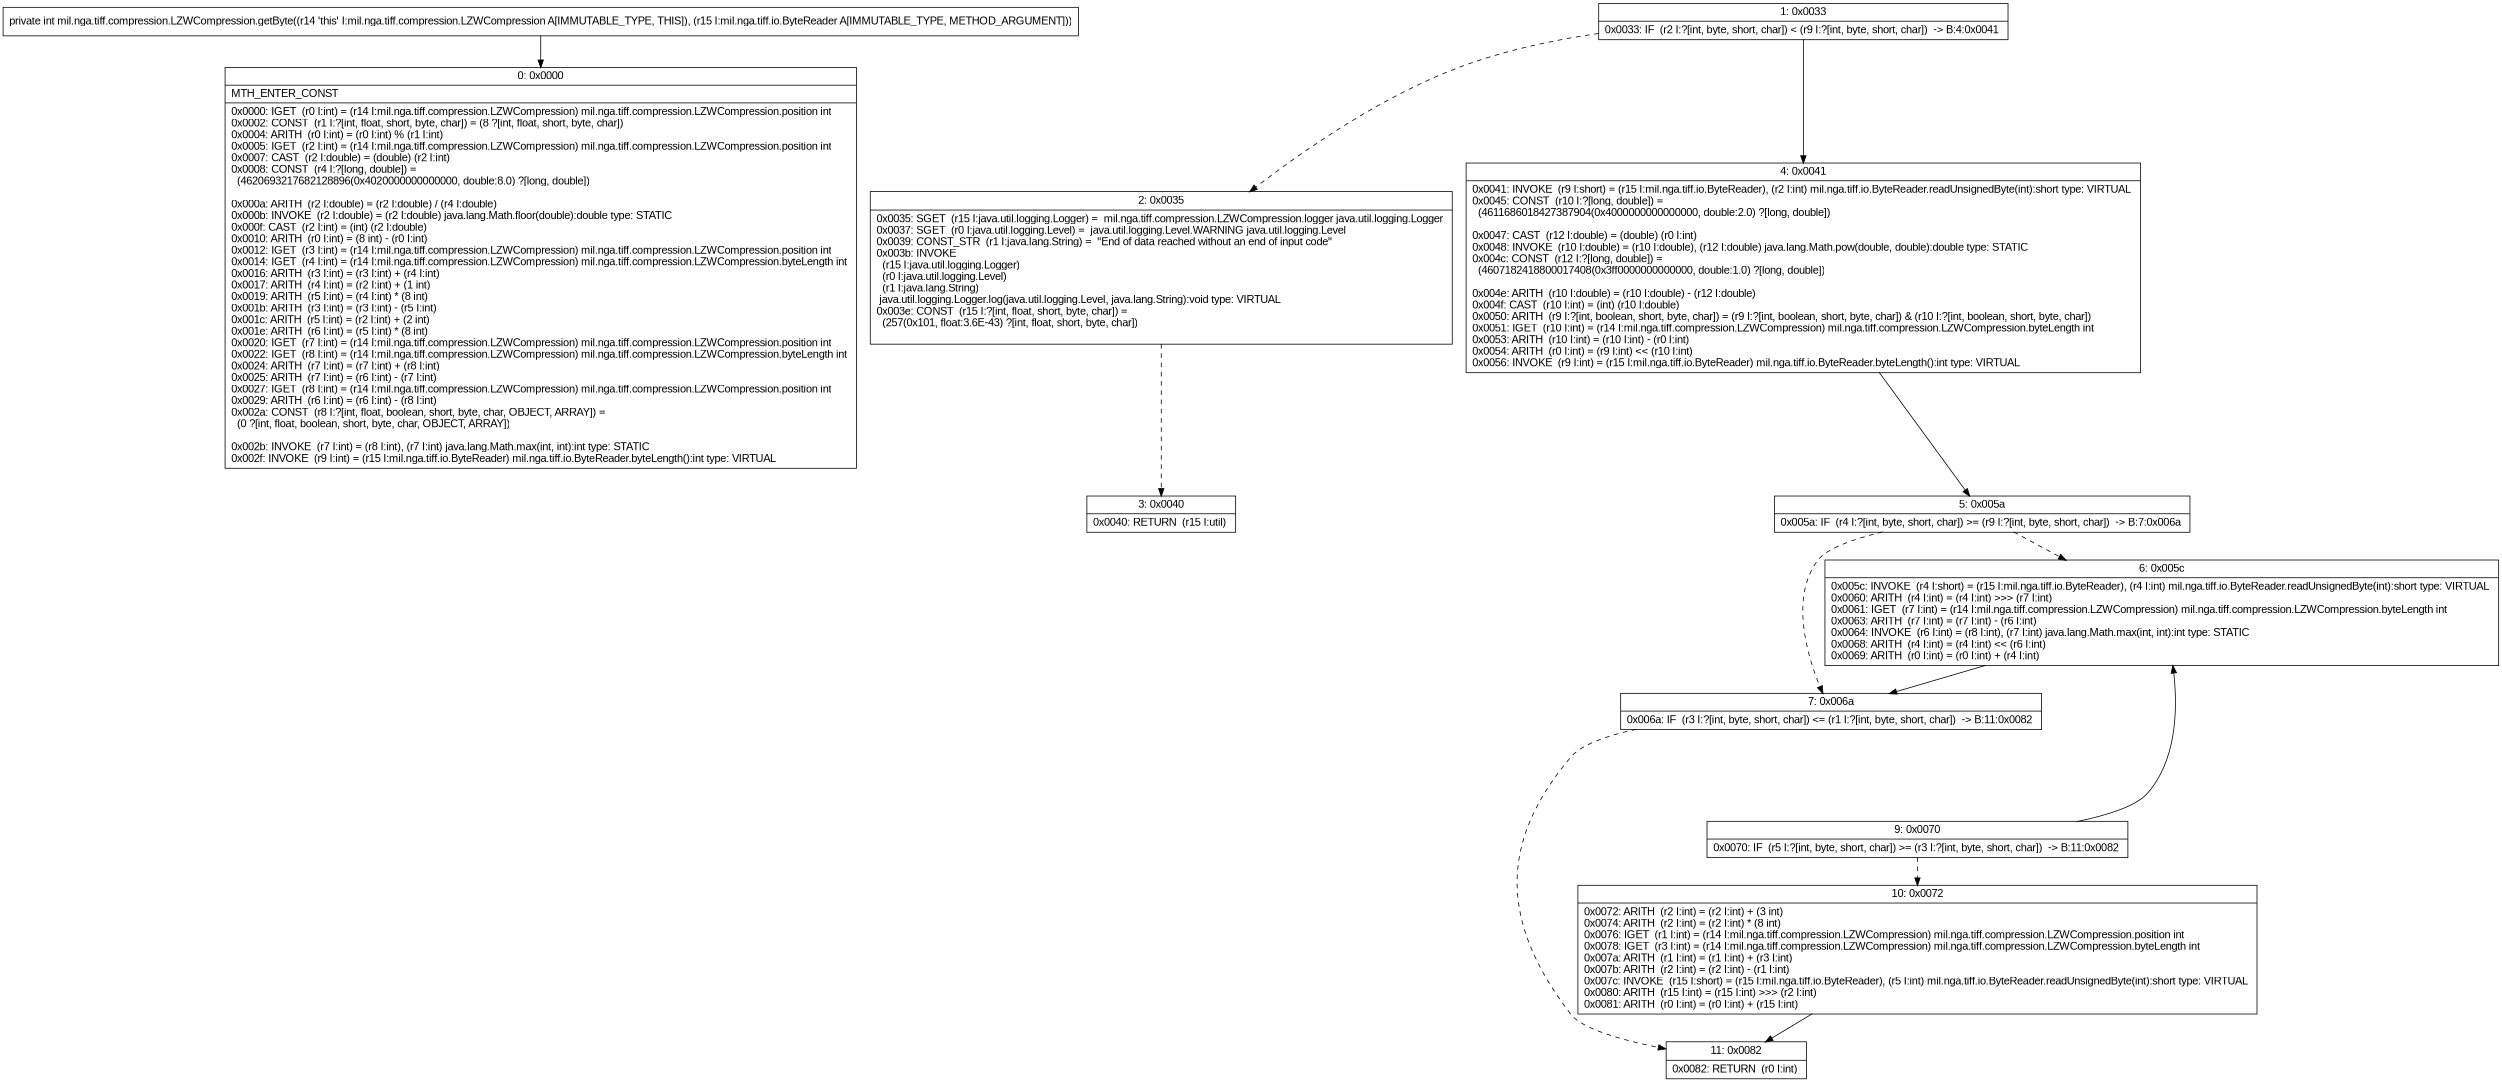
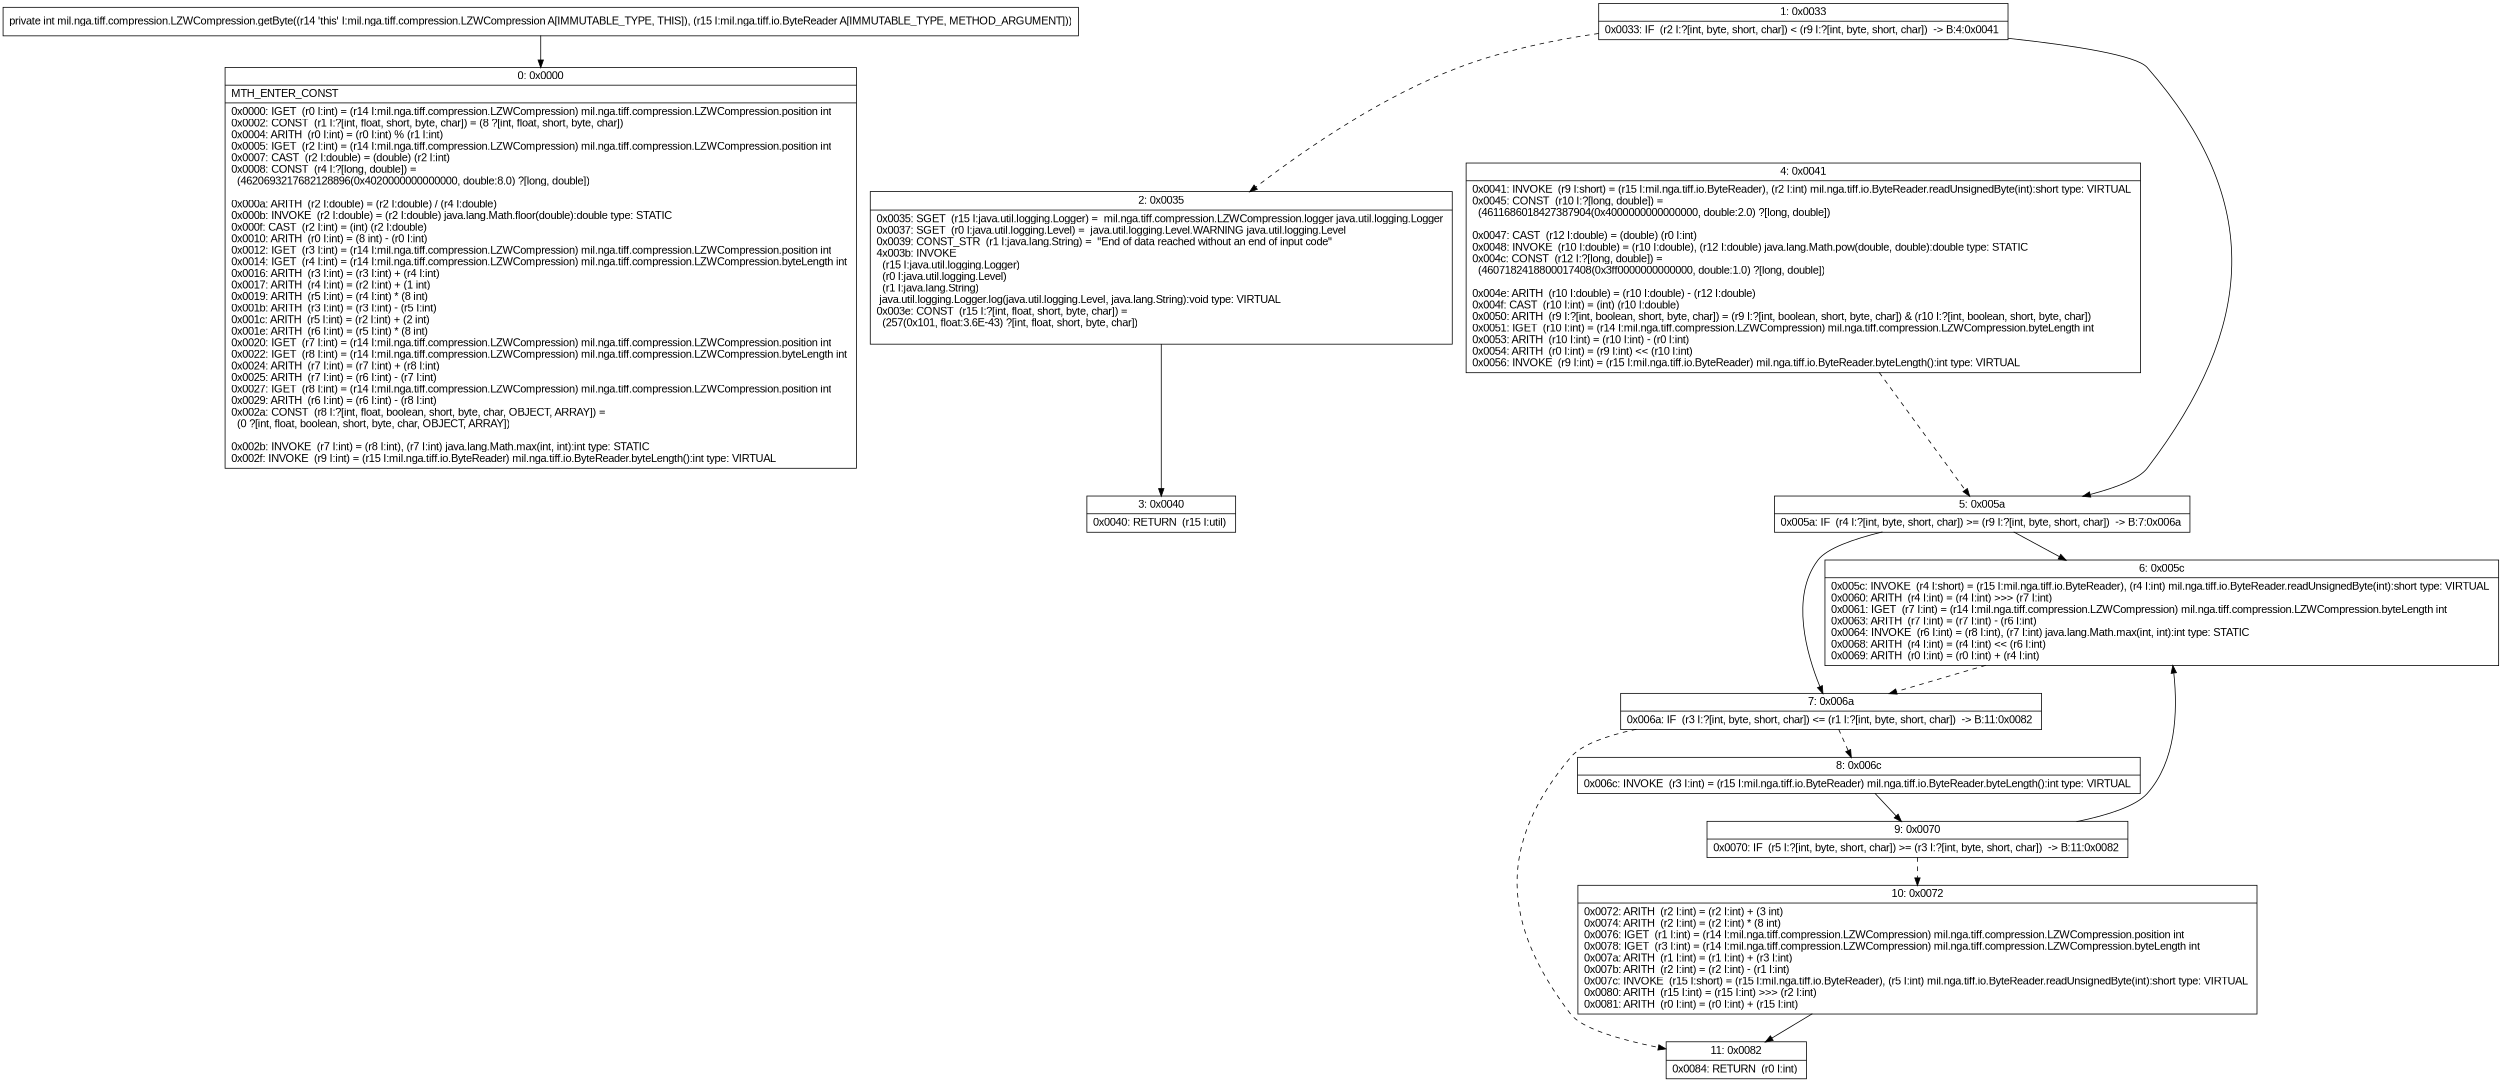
edge "1: 0x0033" -> "4: 0x0041": now "1: 0x0033" -> "5: 0x005a"
node "2: 0x0035": text "0x003b: INVOKE" -> "4x003b: INVOKE"
edge "2: 0x0035" -> "3: 0x0040": style dashed -> solid
edge "4: 0x0041" -> "5: 0x005a": style solid -> dashed
edge "5: 0x005a" -> "6: 0x005c": style dashed -> solid
edge "5: 0x005a" -> "7: 0x006a": style dashed -> solid
edge "6: 0x005c" -> "7: 0x006a": style solid -> dashed
node "8: 0x006c": added
node "11: 0x0082": text "0x0082: RETURN  (r0 I:int)" -> "0x0084: RETURN  (r0 I:int)"
